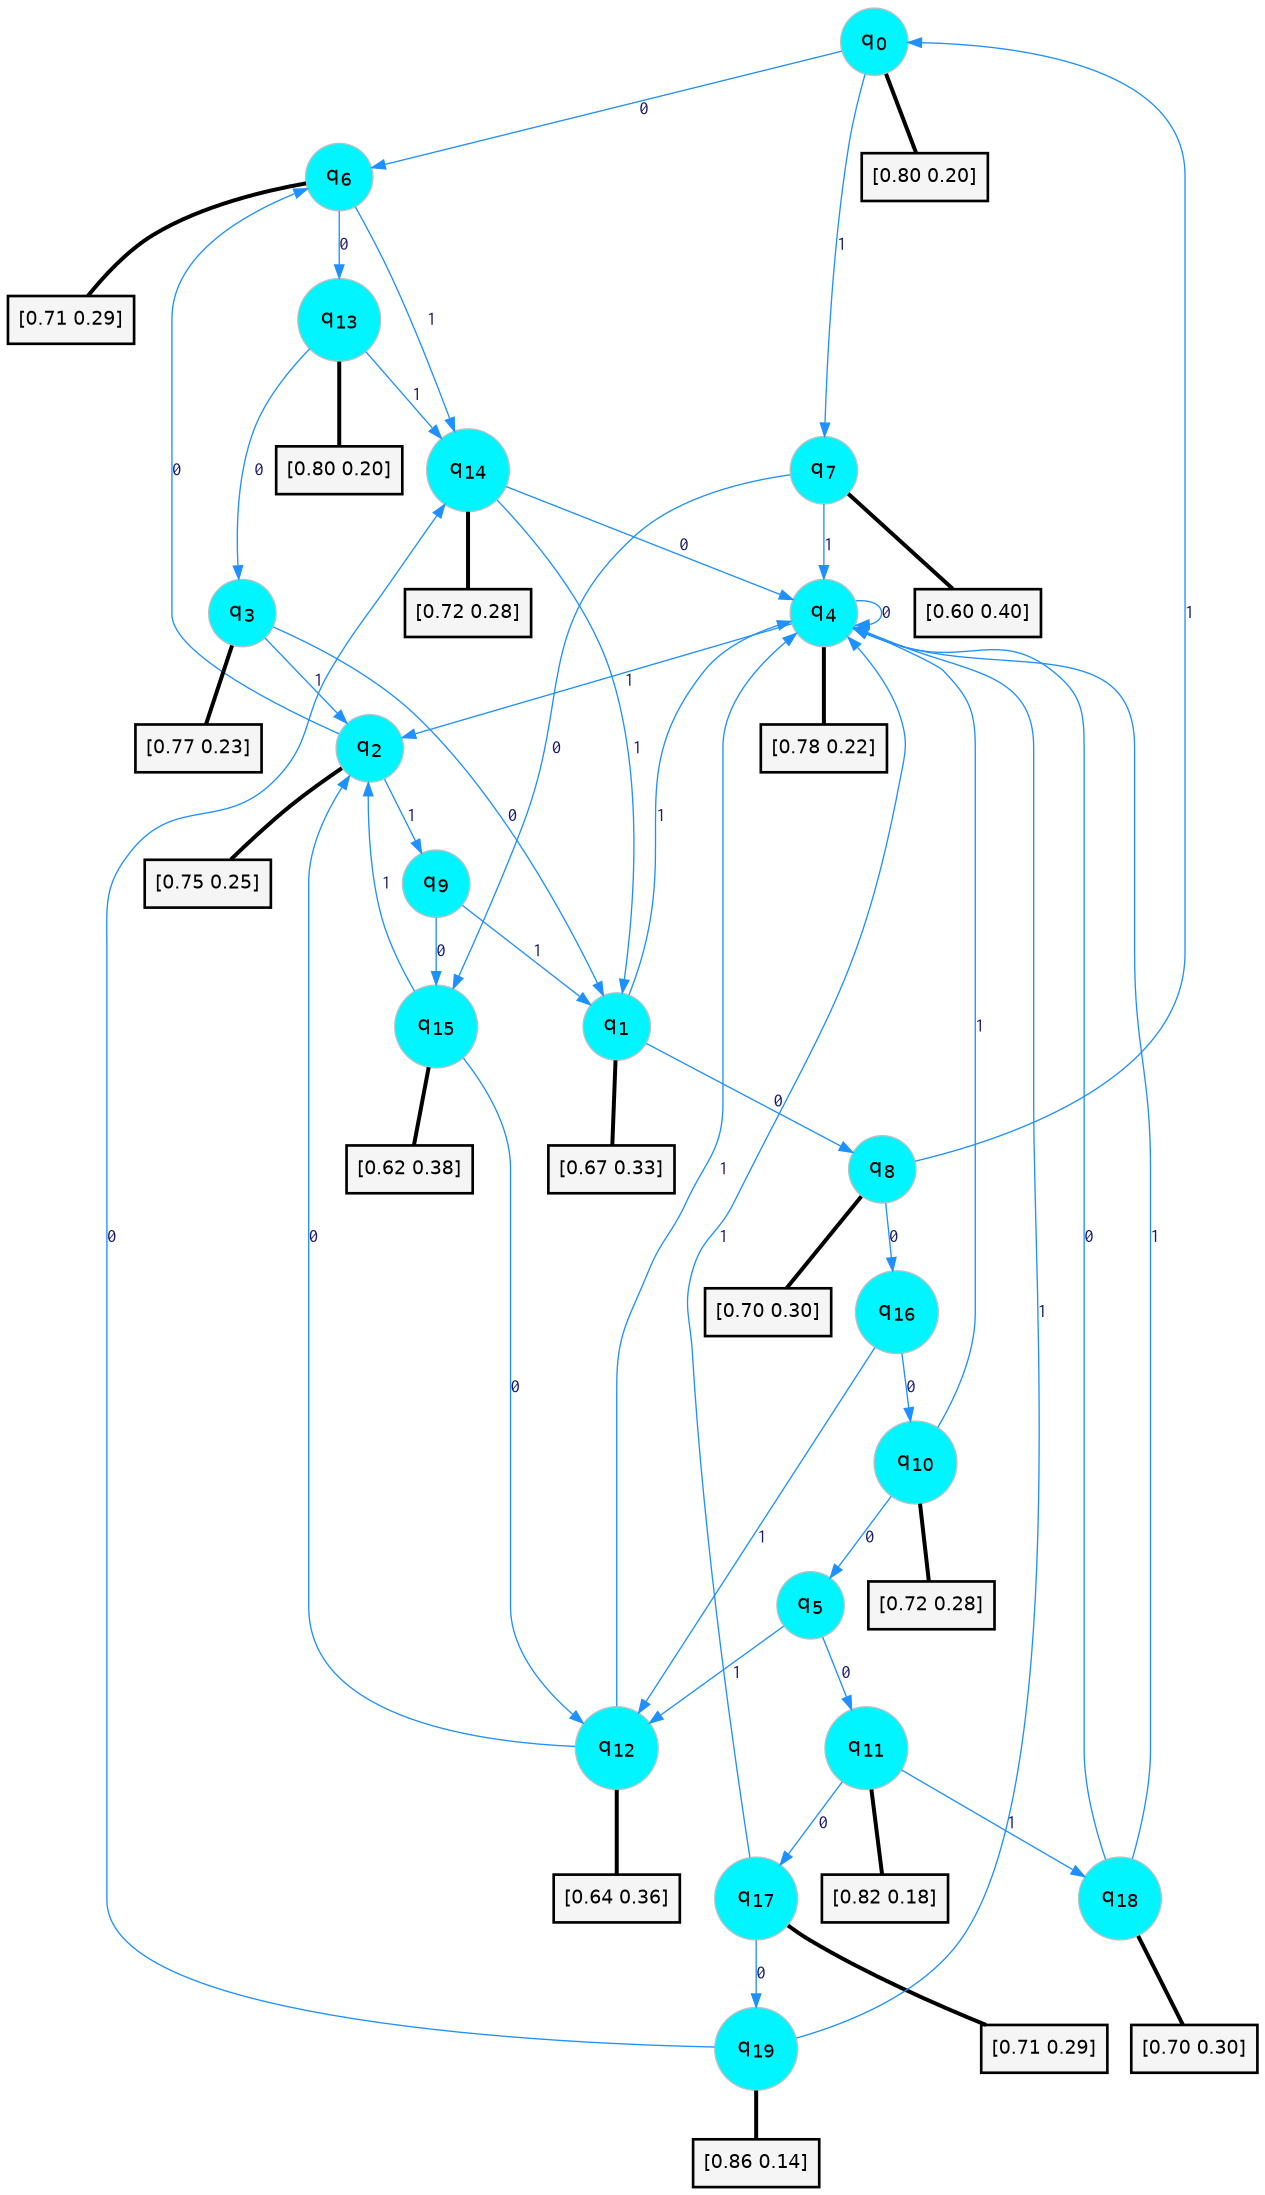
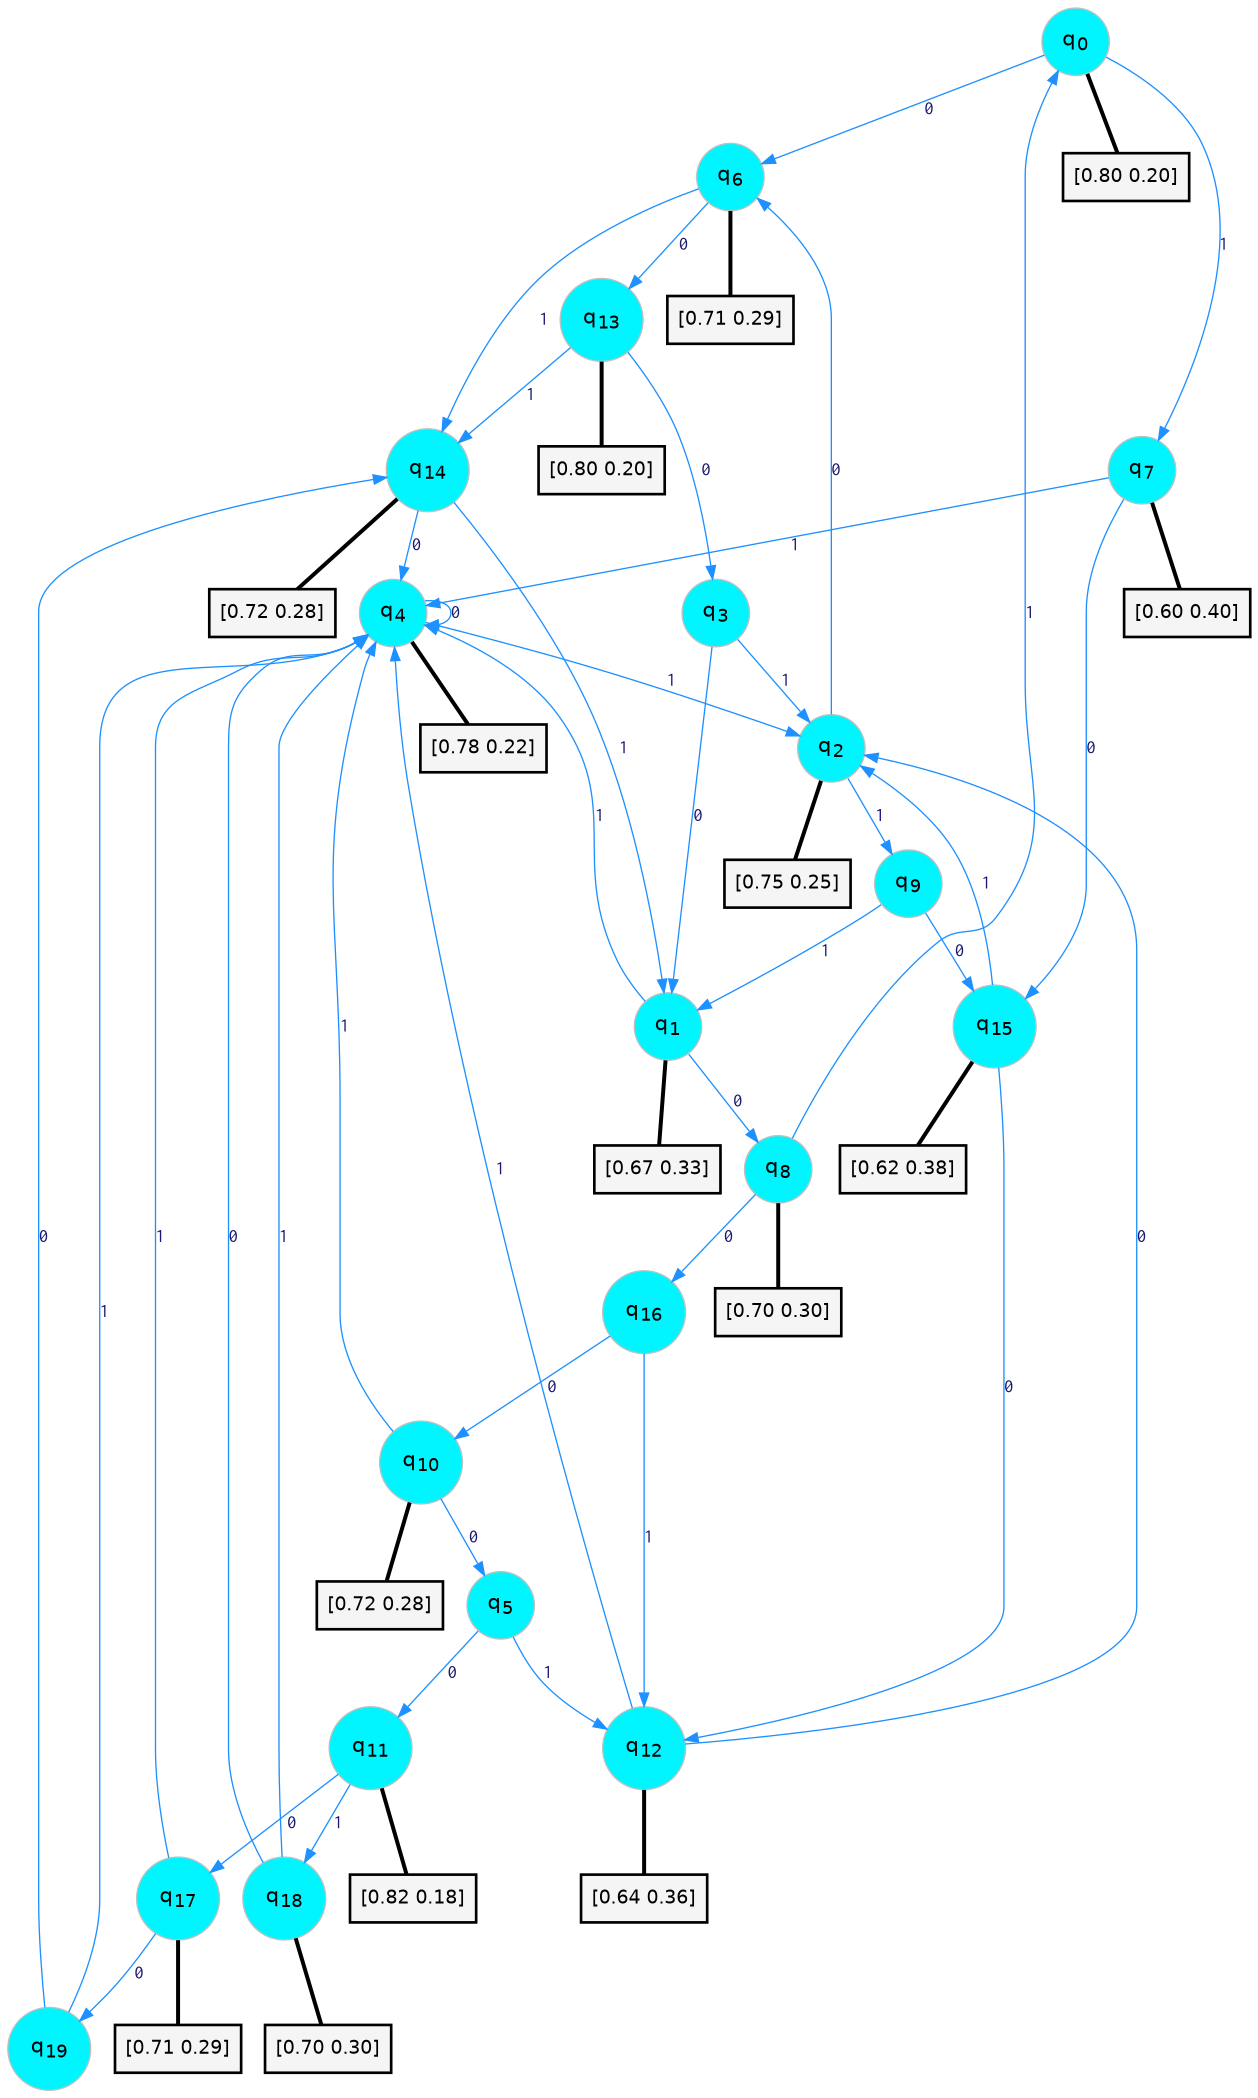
node "[0.77 0.23]": removed
node "[0.86 0.14]": removed
